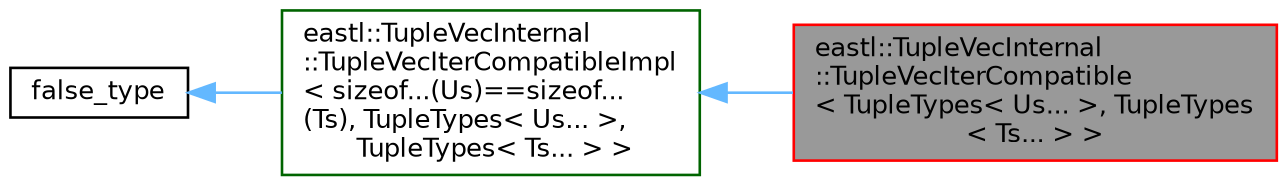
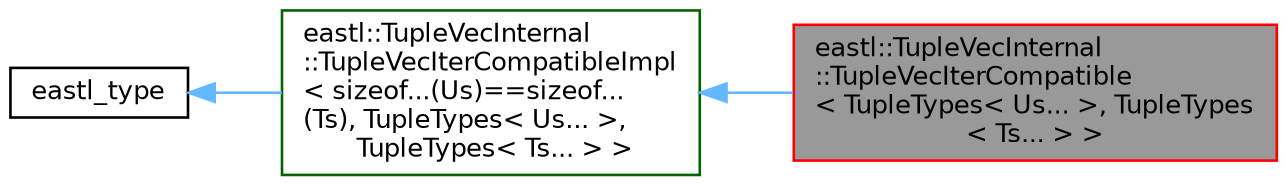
node "false_type": label "false_type" -> "eastl_type"
